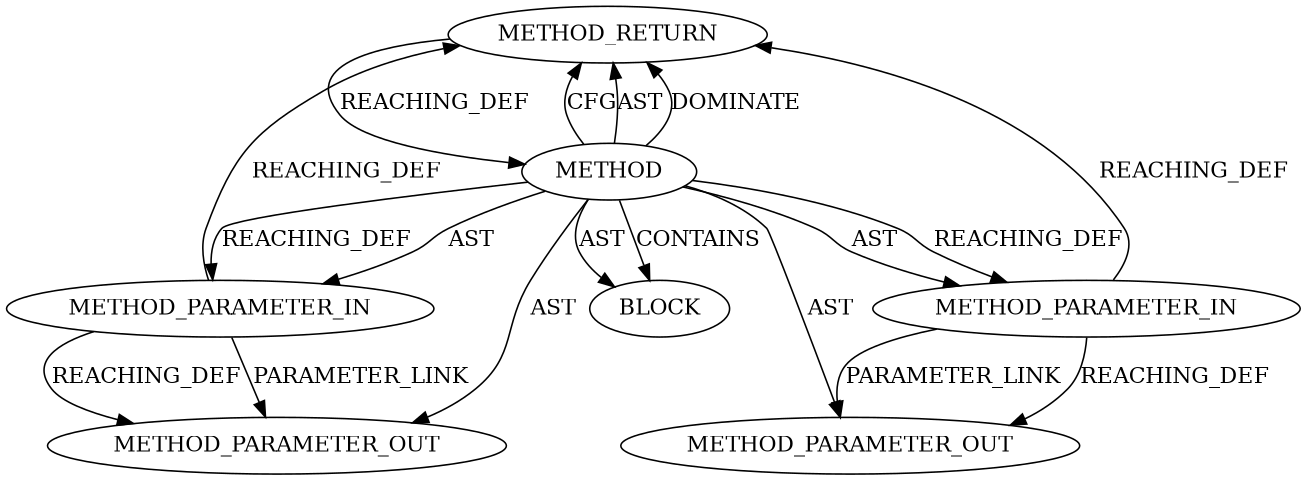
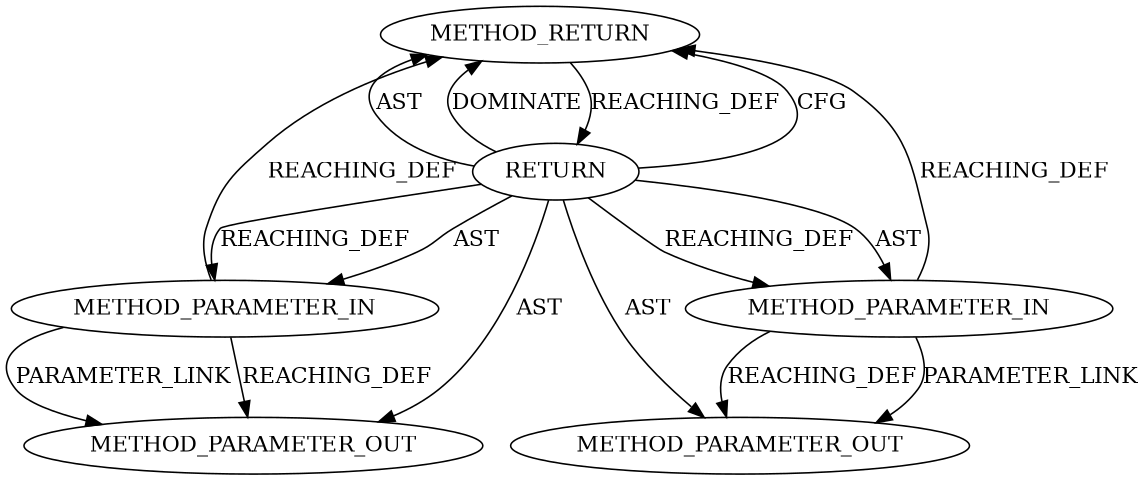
node "METHOD": label "METHOD" -> "RETURN"
node "BLOCK": removed
